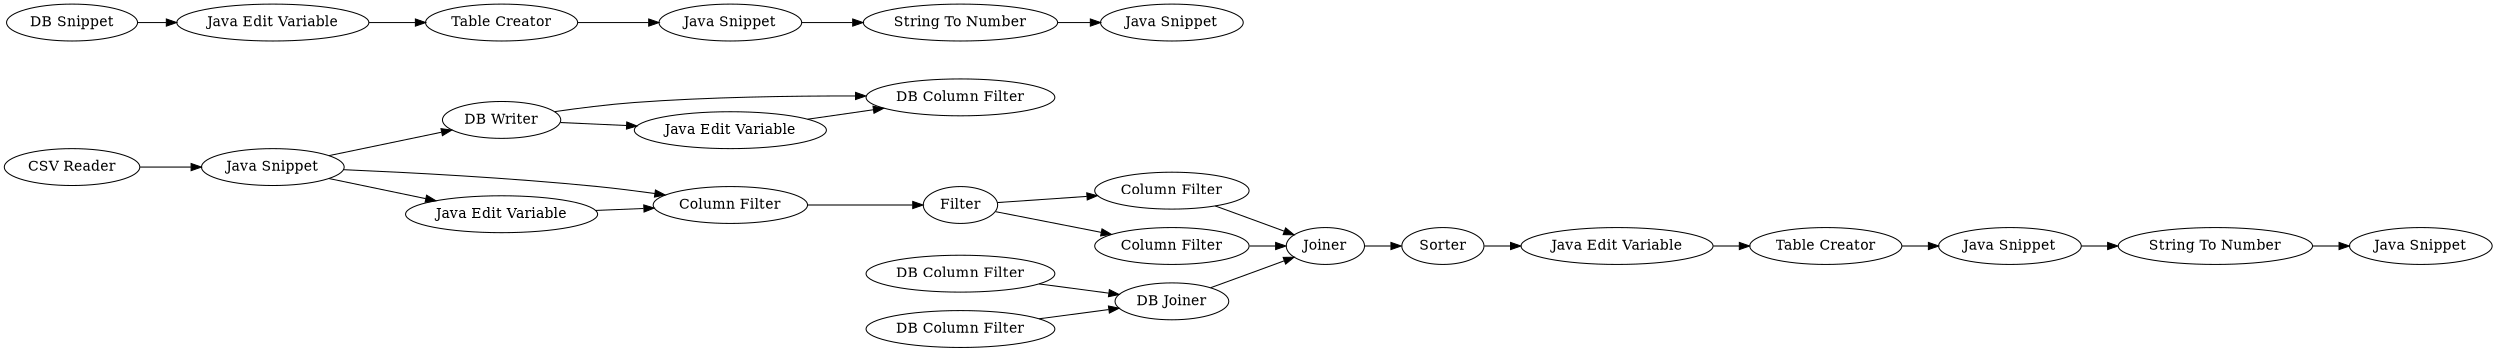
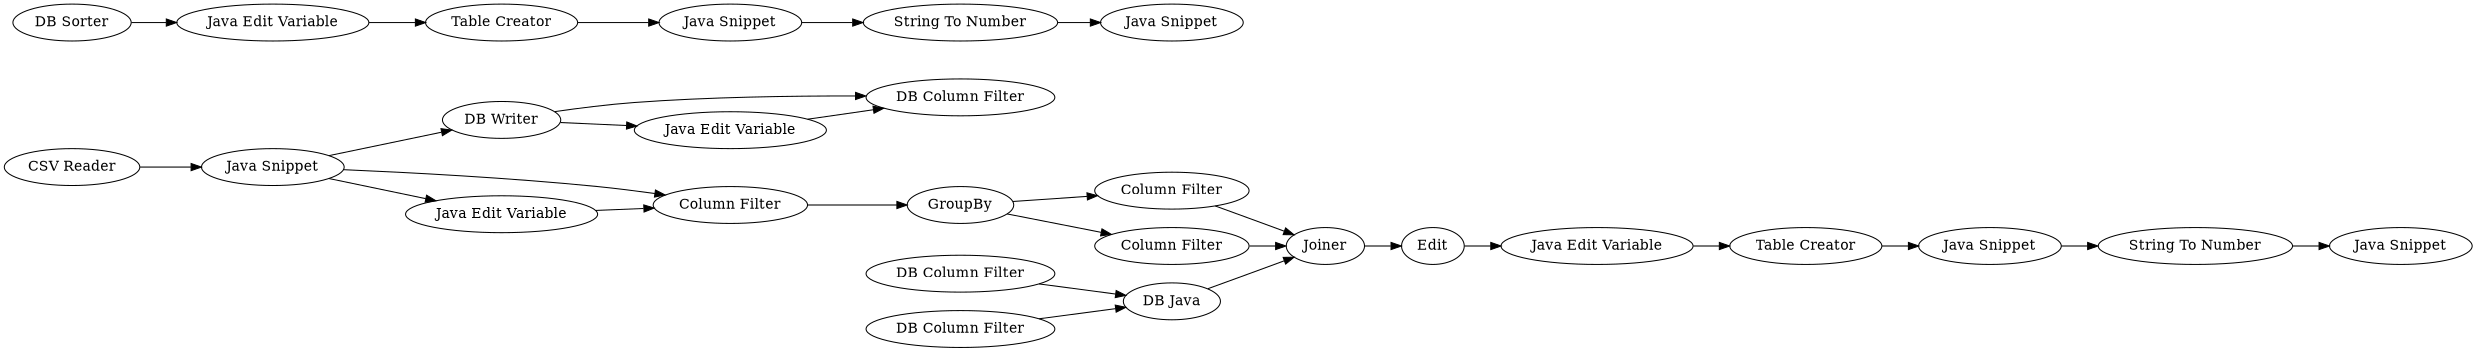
node "DB Snippet": label "DB Snippet" -> "DB Sorter"
node "Filter": label "Filter" -> "GroupBy"
node "Sorter": label "Sorter" -> "Edit"
node "DB Joiner": label "DB Joiner" -> "DB Java"
